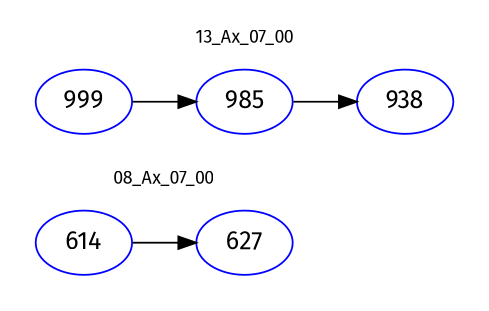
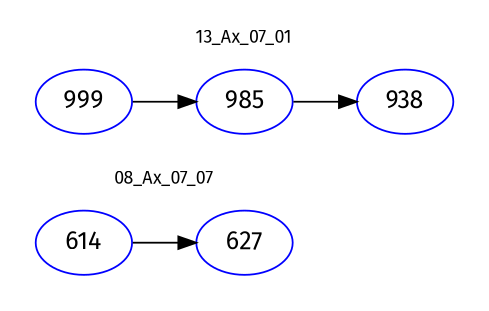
cluster "13_Ax_07_00": label "13_Ax_07_00" -> "13_Ax_07_01"
cluster "08_Ax_07_00": label "08_Ax_07_00" -> "08_Ax_07_07"
